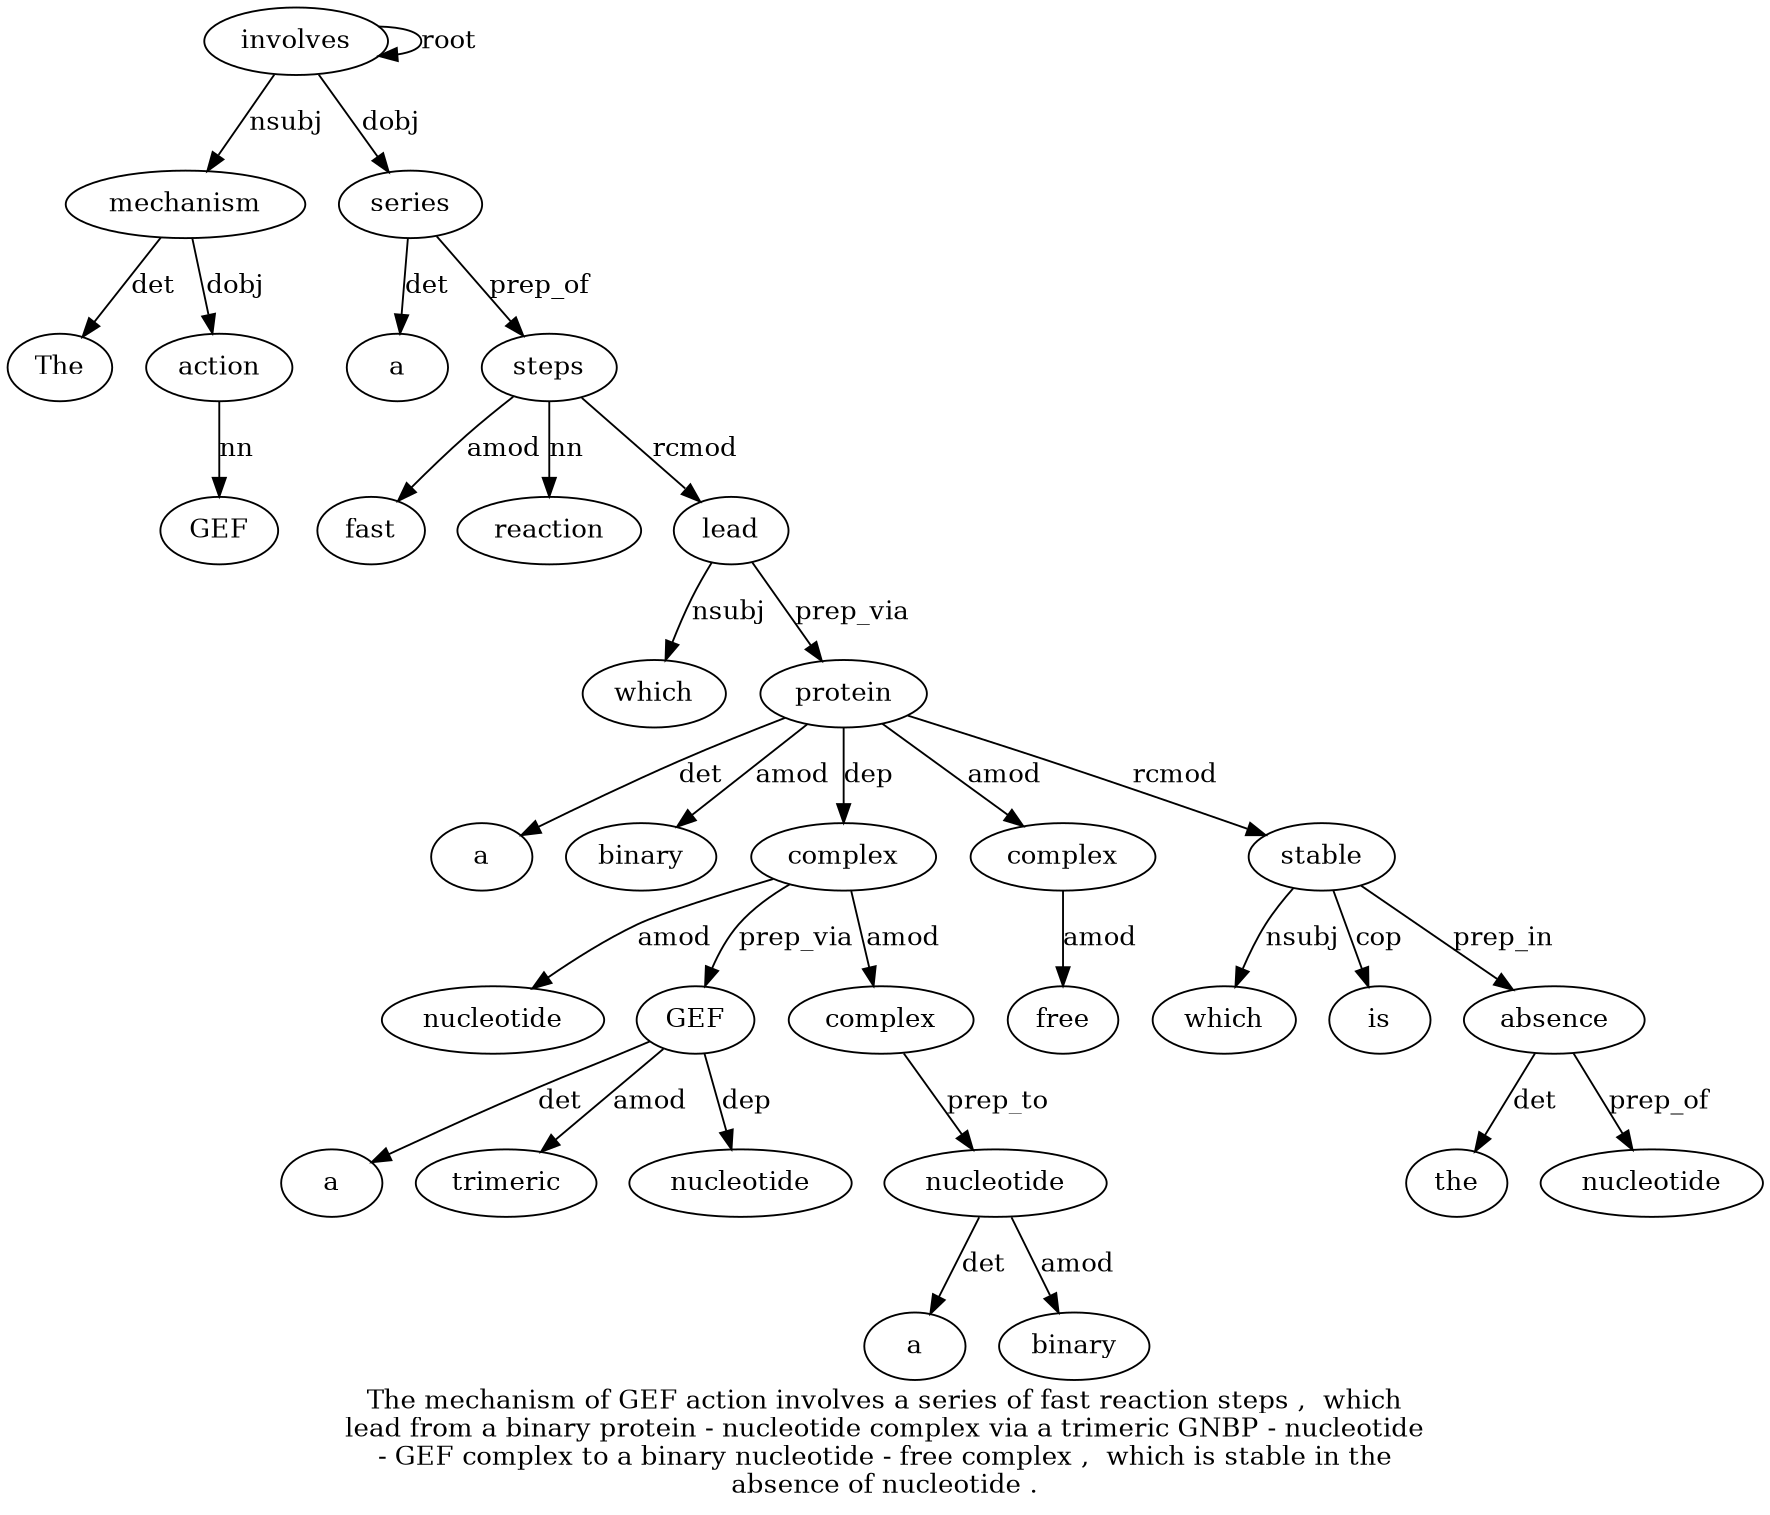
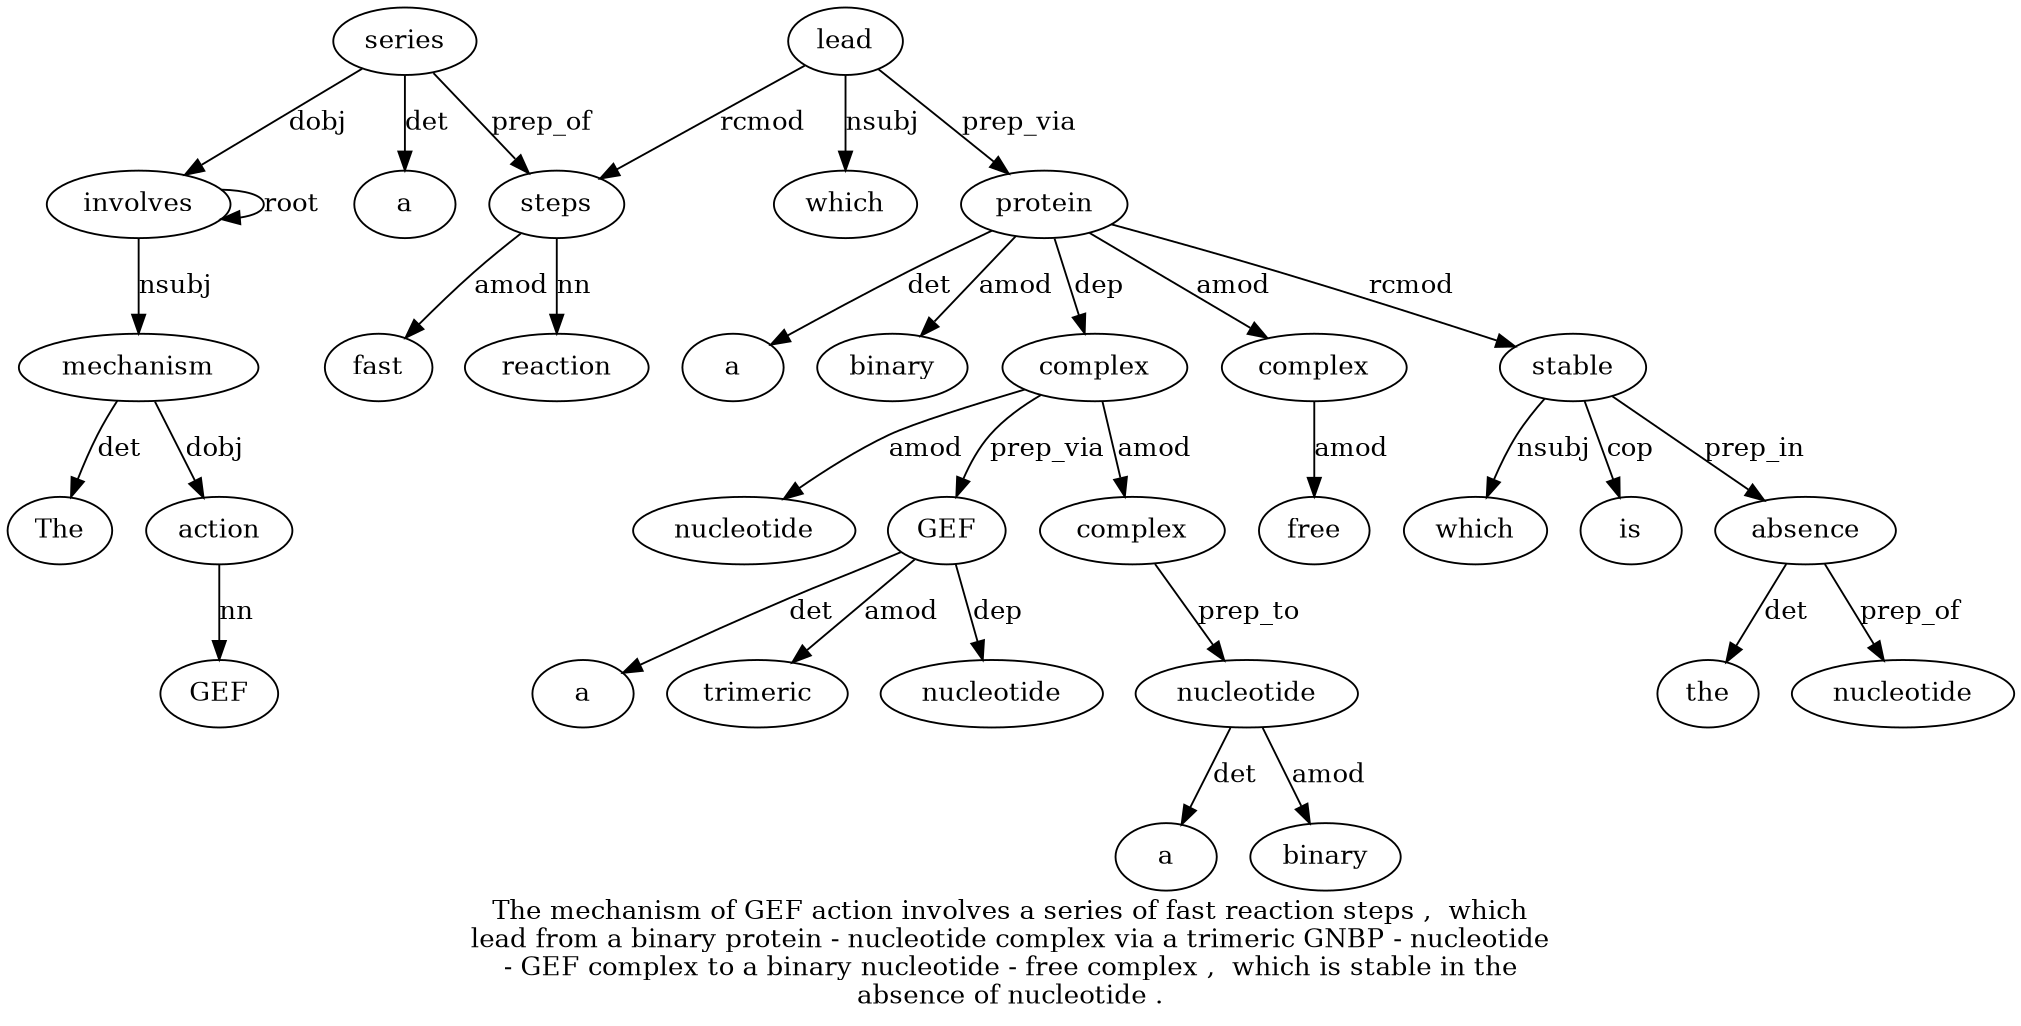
edge "involves" -> "series": reversed
edge "steps" -> "lead": reversed
